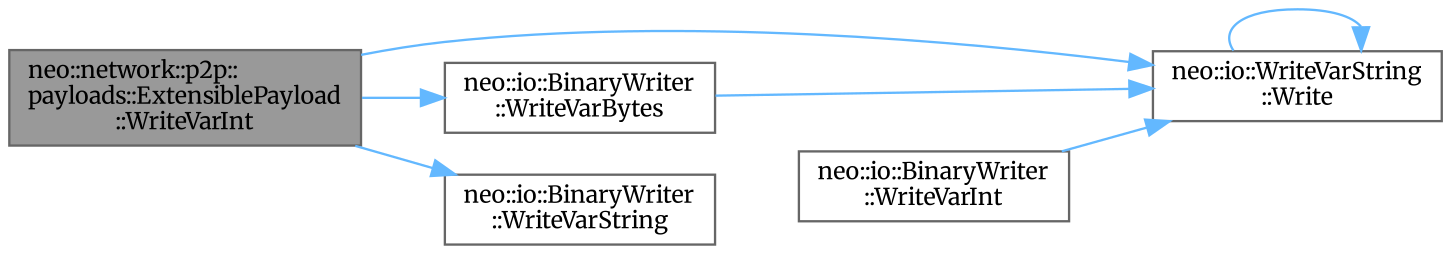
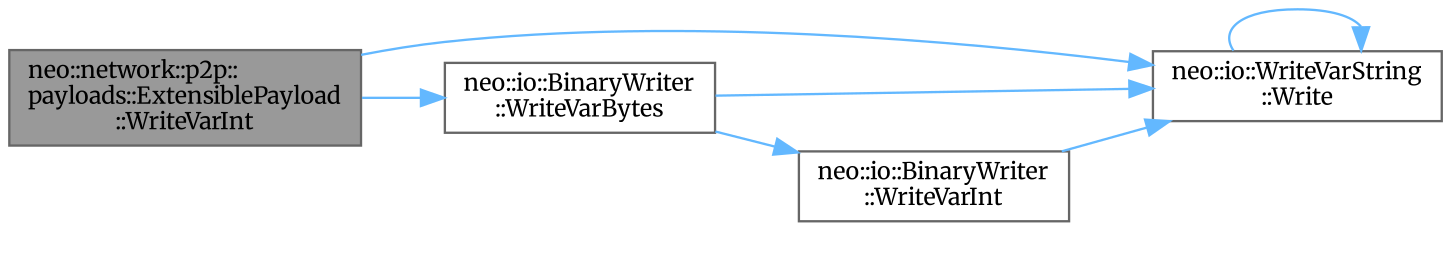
edge "neo::io::BinaryWriter ::WriteVarBytes" -> "neo::io::BinaryWriter ::WriteVarInt": added
node "neo::io::BinaryWriter ::WriteVarString": removed
